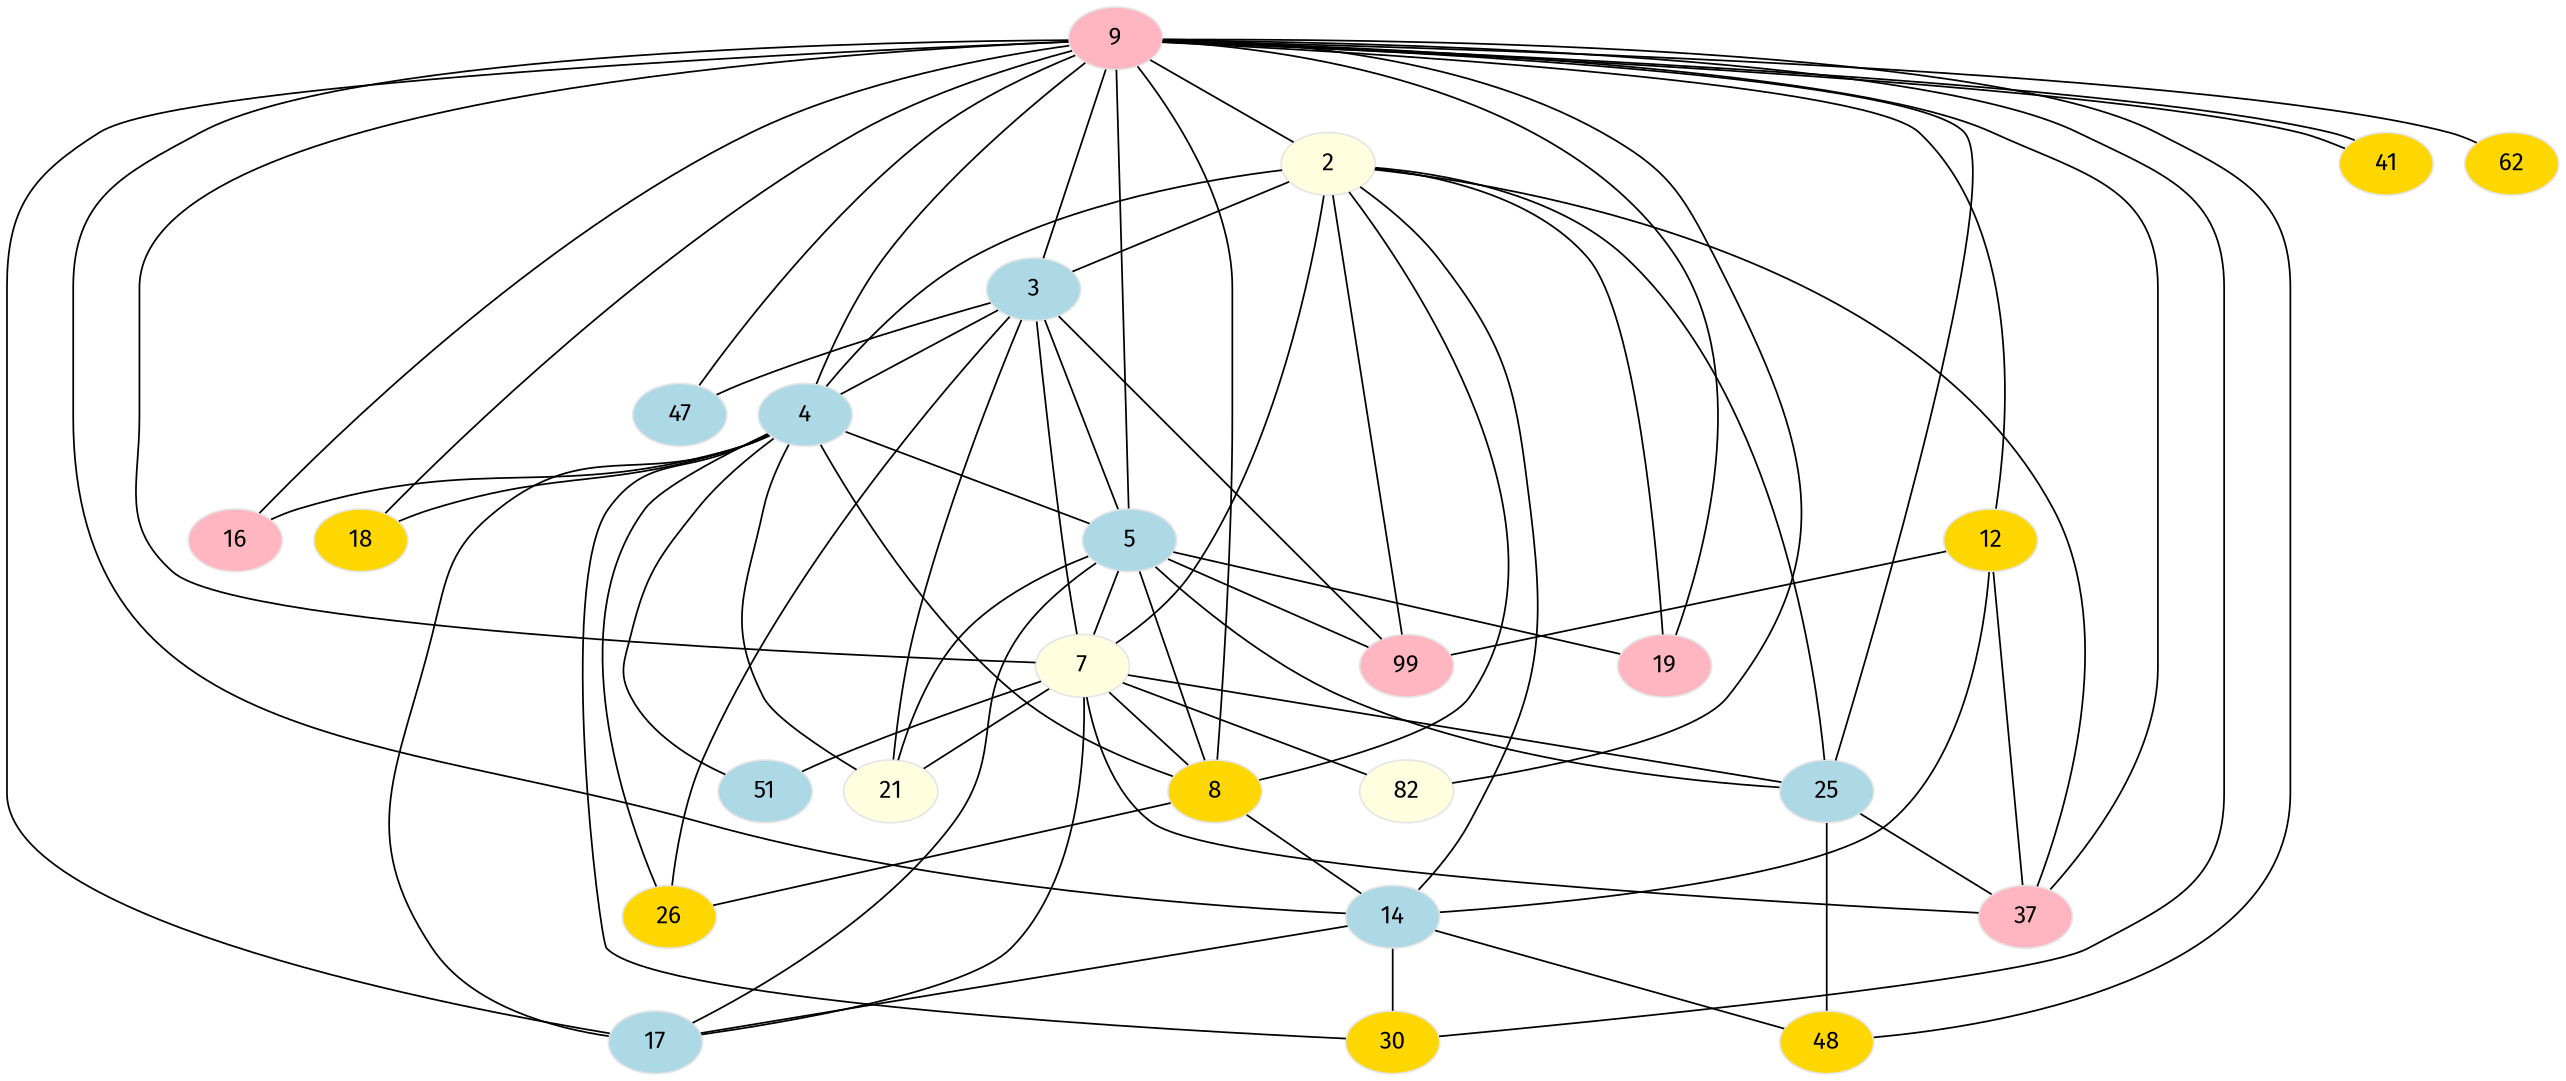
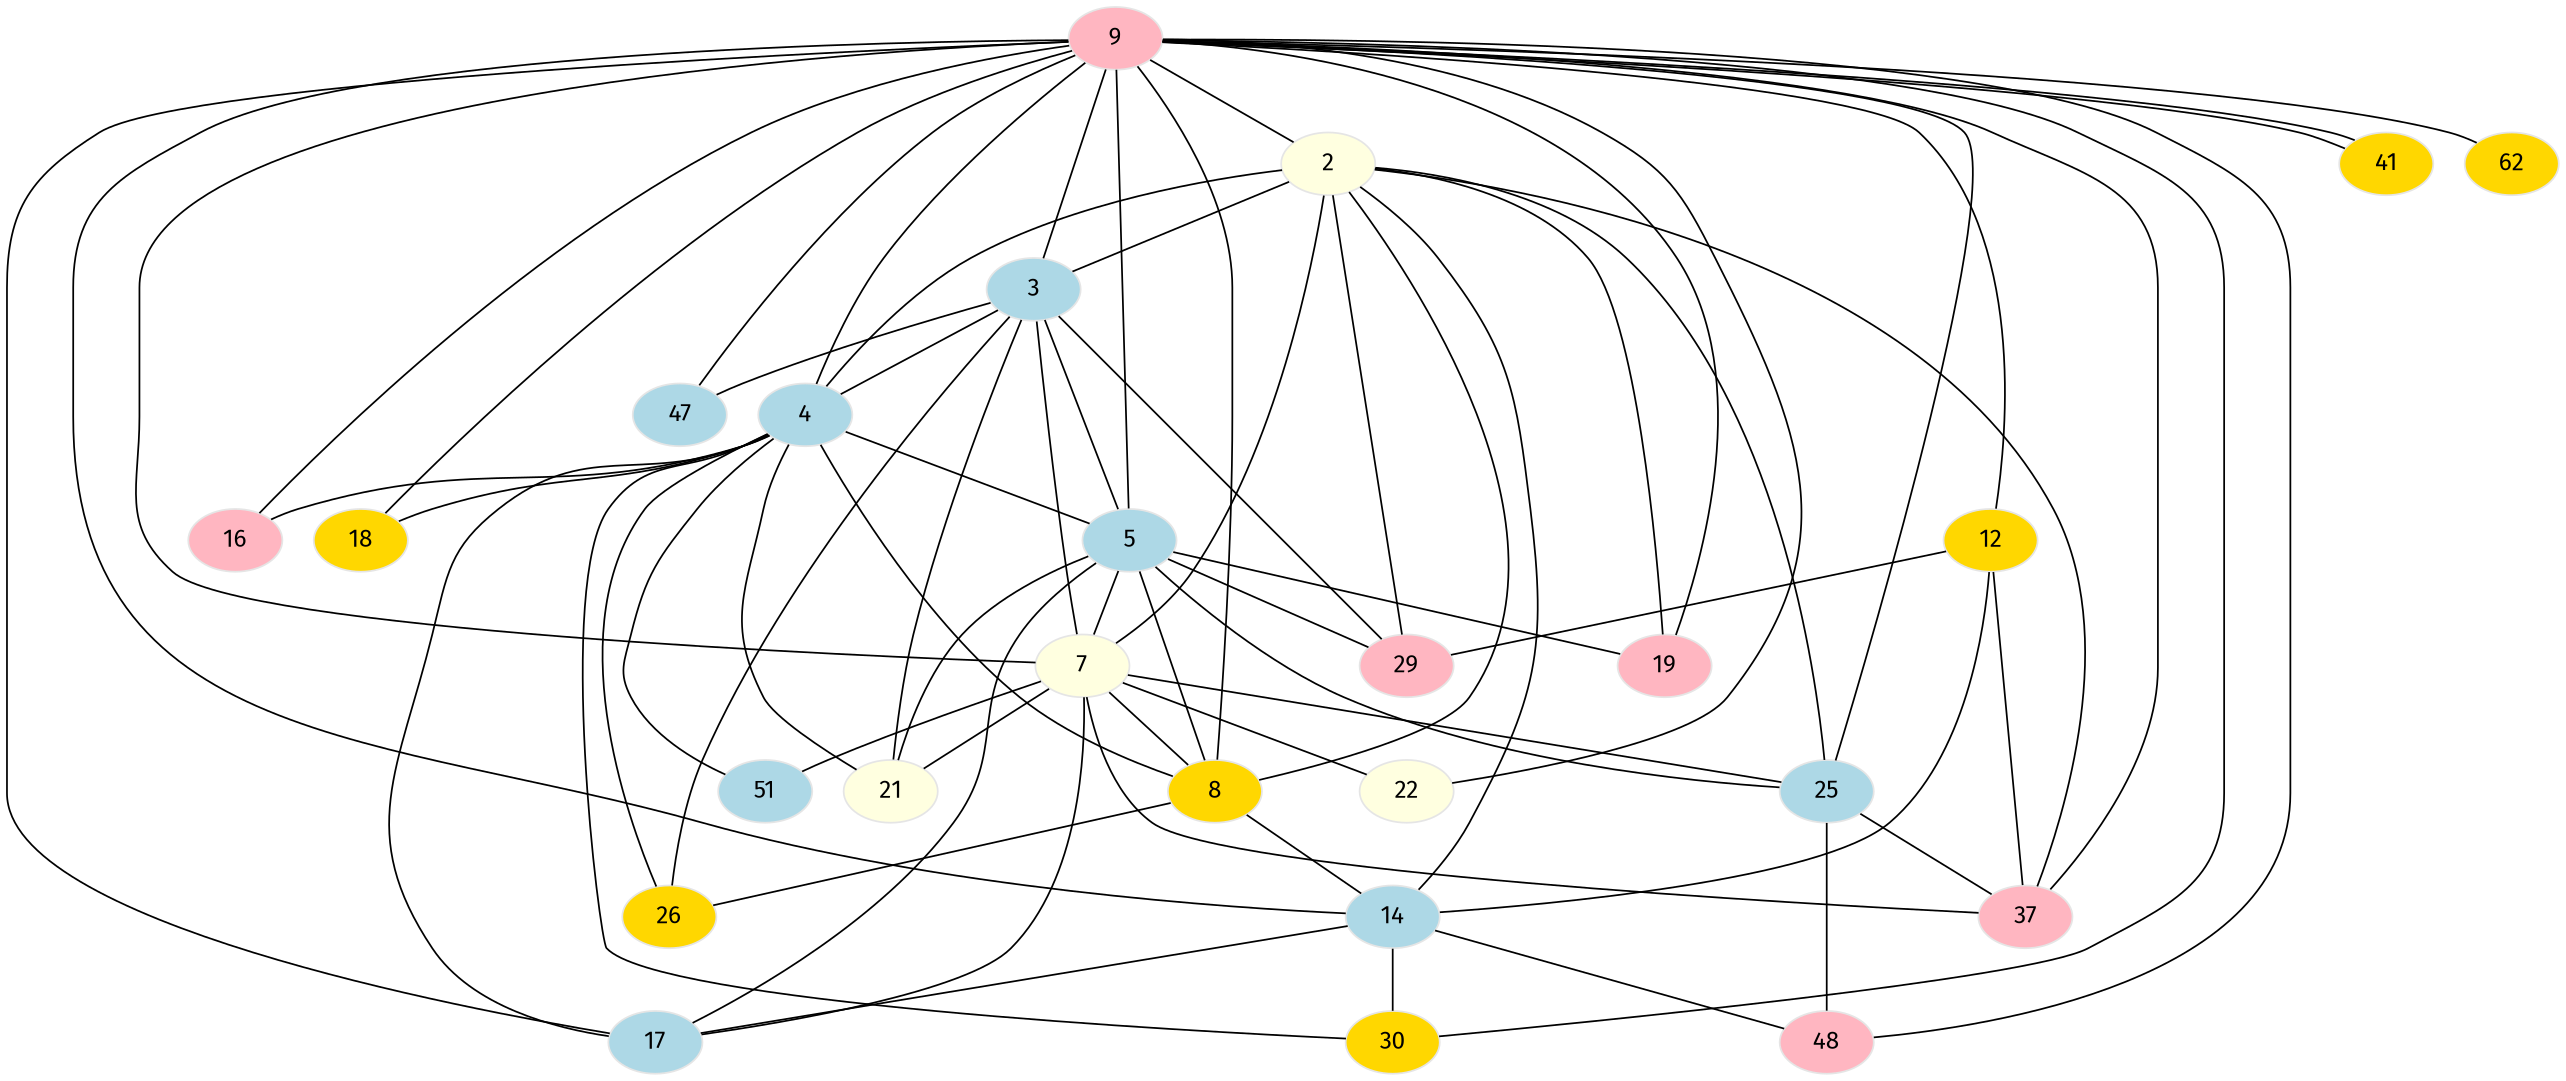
node "99": label "99" -> "29"
node "82": label "82" -> "22"
node "48": fillcolor gold -> lightpink
